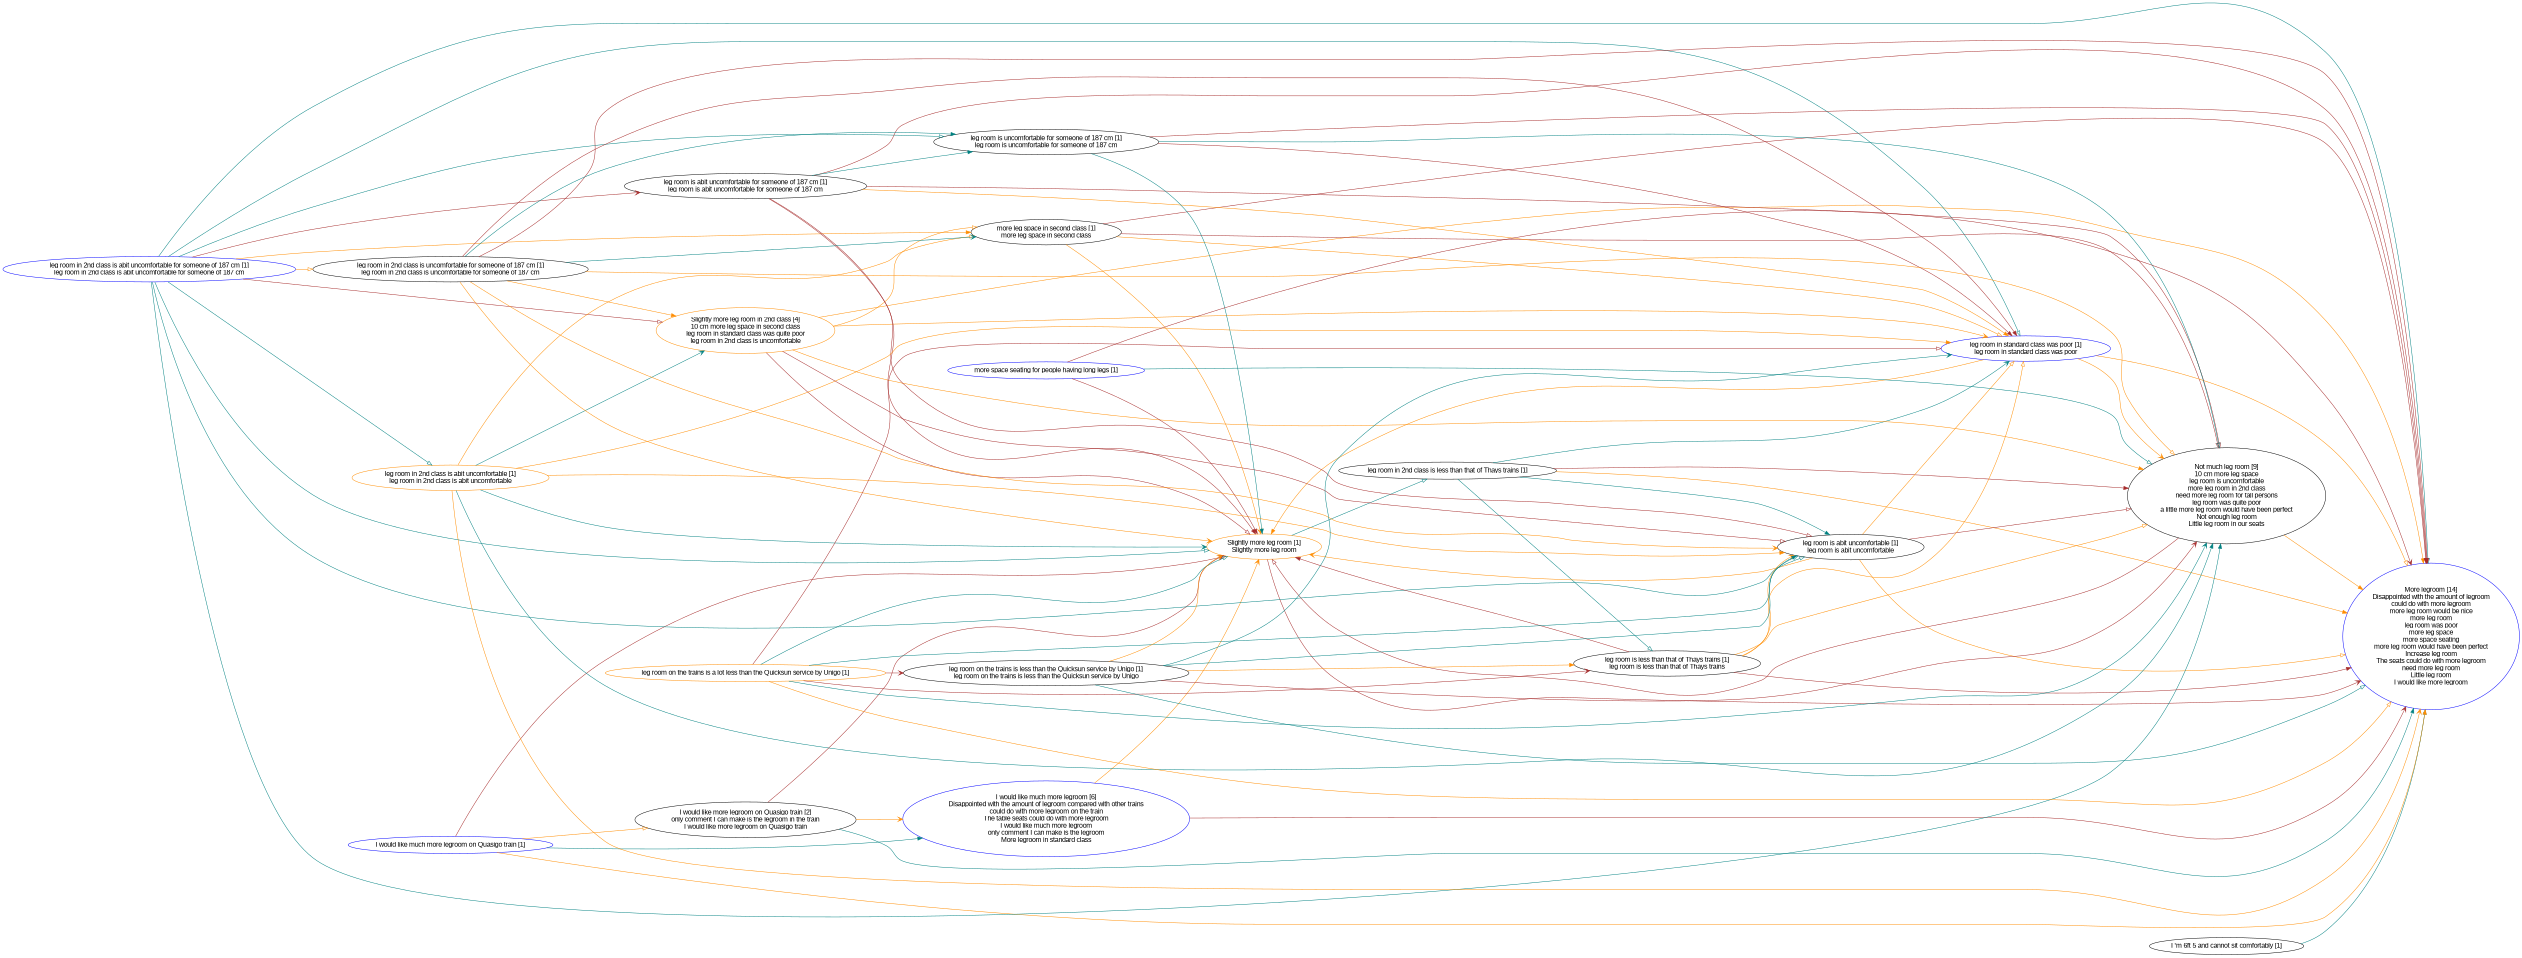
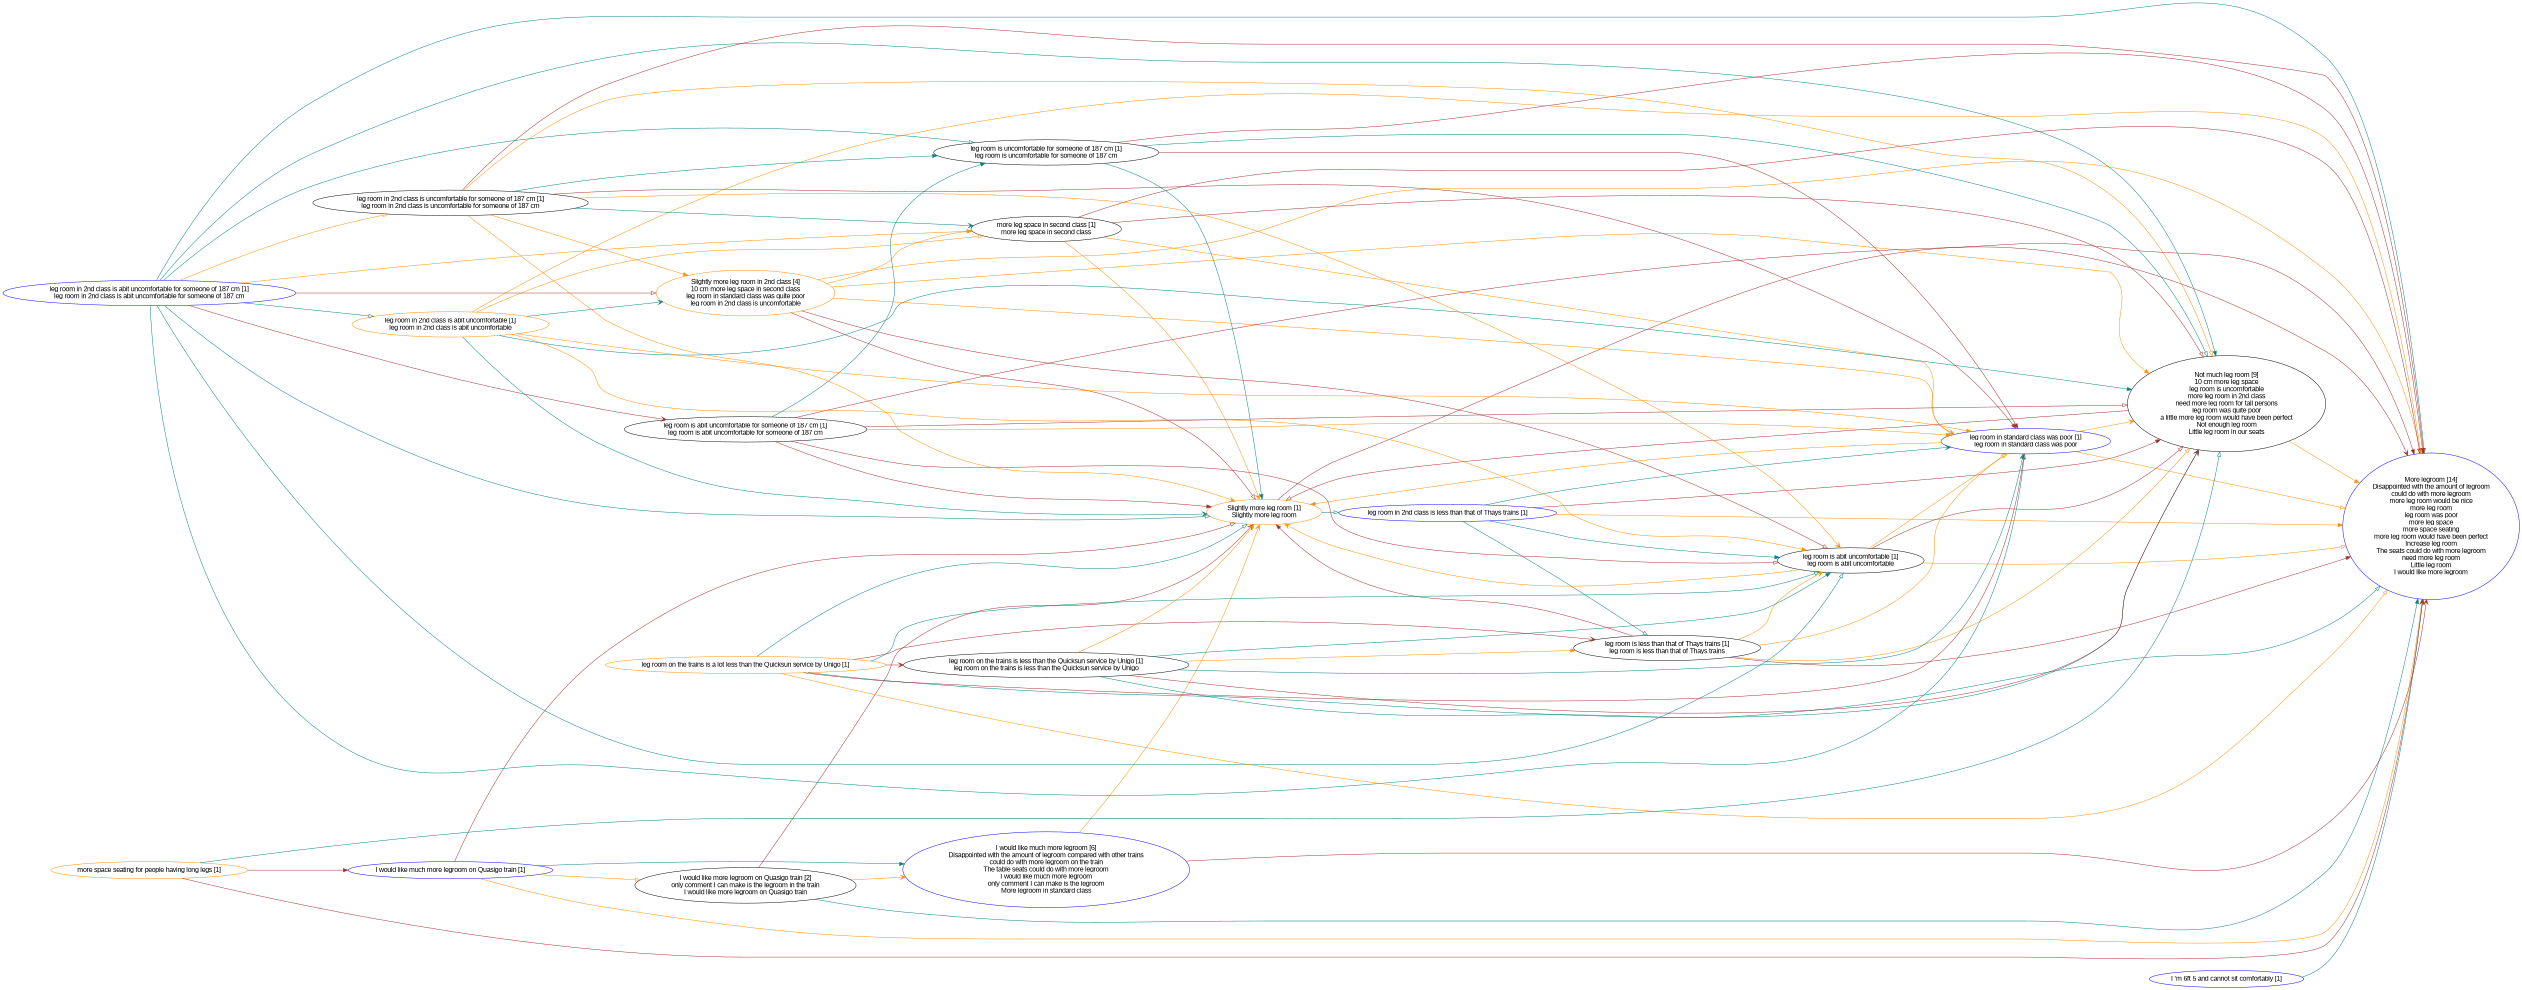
node "more space seating for people having long legs [1]": color blue -> darkorange
edge "more space seating for people having long legs [1]" -> "Slightly more leg room [1] Slightly more leg room": now "more space seating for people having long legs [1]" -> "I would like much more legroom on Quasigo train [1]"
node "leg room in 2nd class is less than that of Thays trains [1]": color black -> blue
node "I 'm 6ft 5 and cannot sit comfortably [1]": color black -> blue
